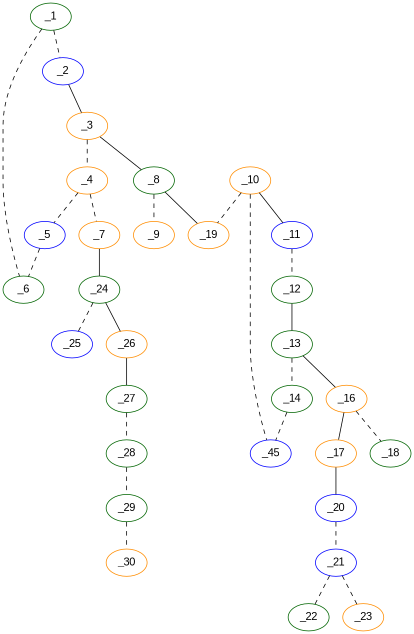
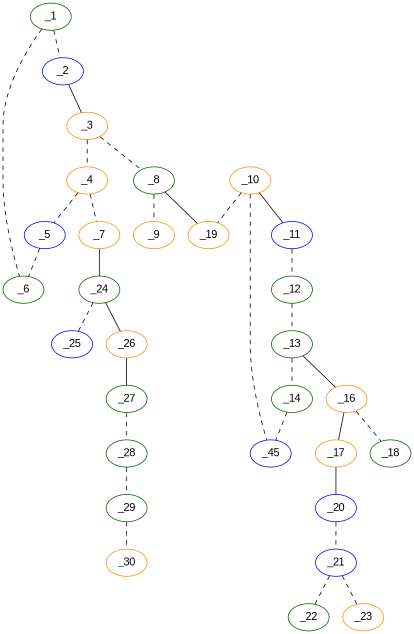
edge "_3" -- "_8": style solid -> dashed
edge "_12" -- "_13": style solid -> dashed
